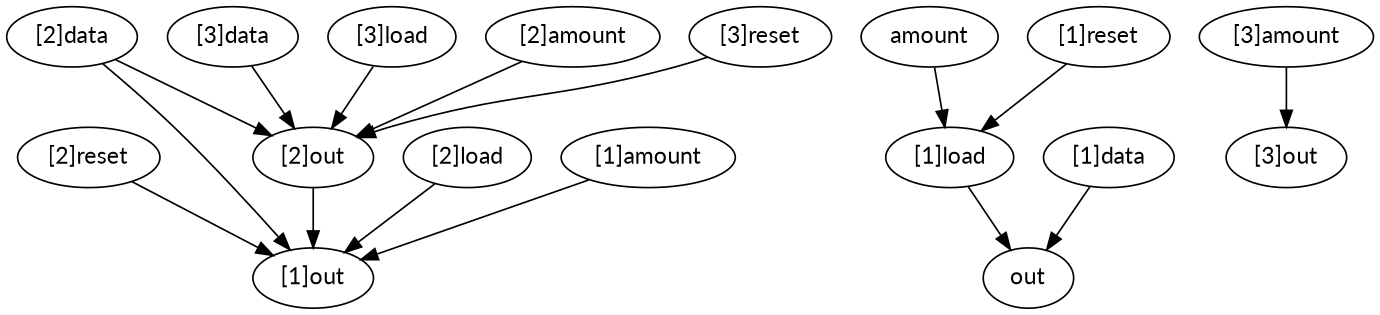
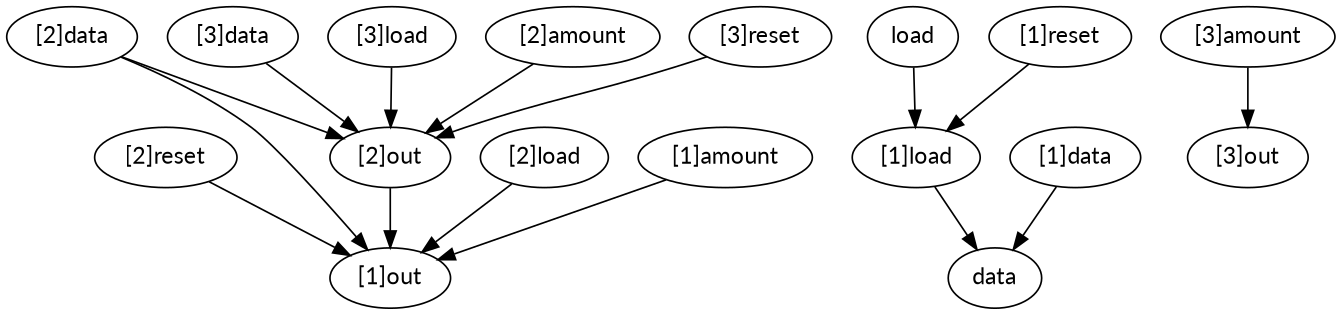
node "amount": label "amount" -> "load"
node "out": label "out" -> "data"
